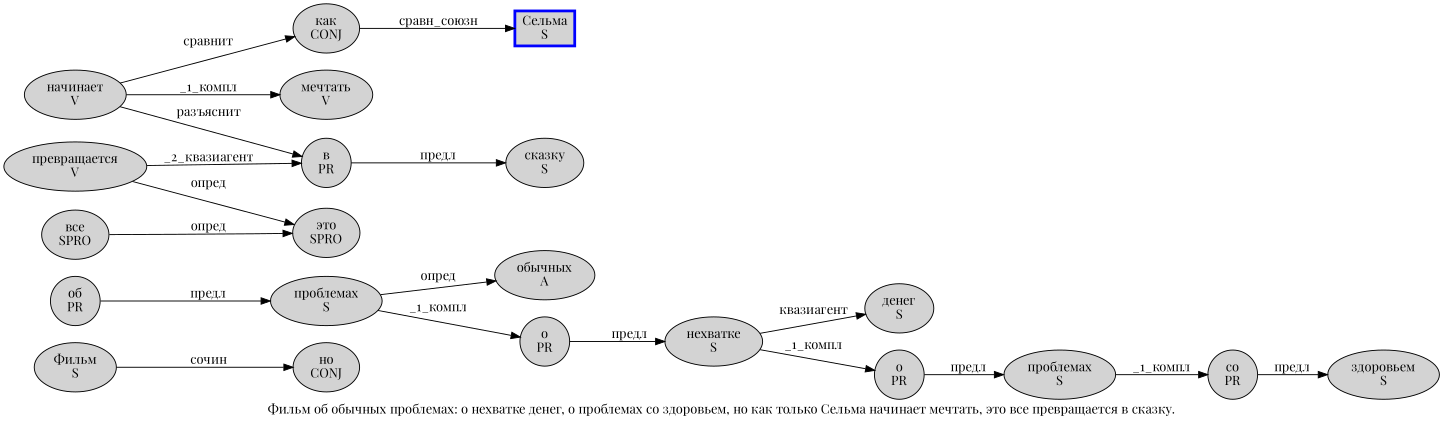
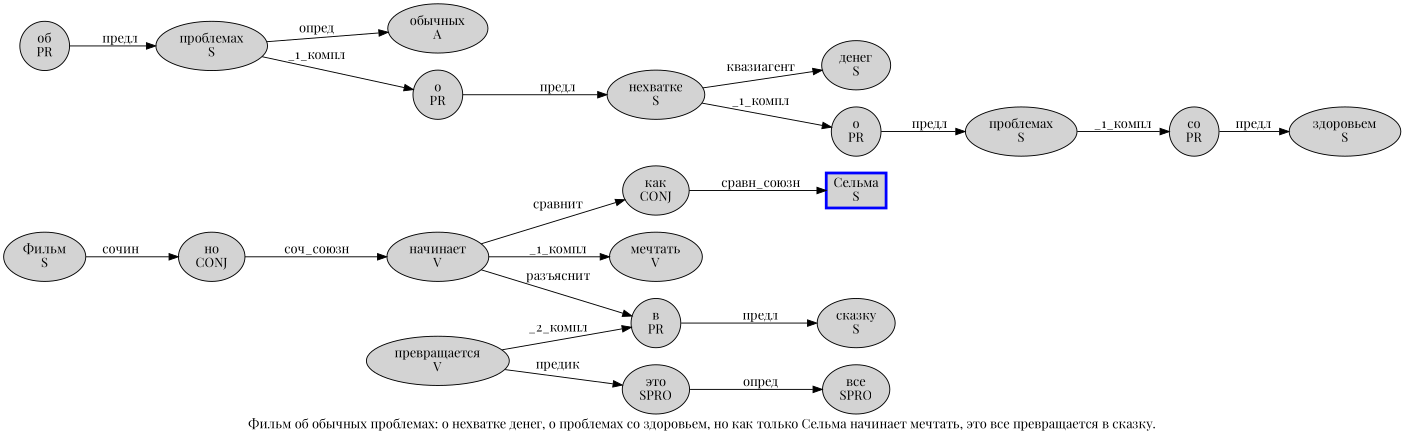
edge "превращается V" -> "в PR": label "_2_квазиагент" -> "_2_компл"
edge "превращается V" -> "это SPRO": label "опред" -> "предик"
edge "все SPRO" -> "это SPRO": reversed
edge "но CONJ" -> "начинает V": added, label "соч_союзн"
